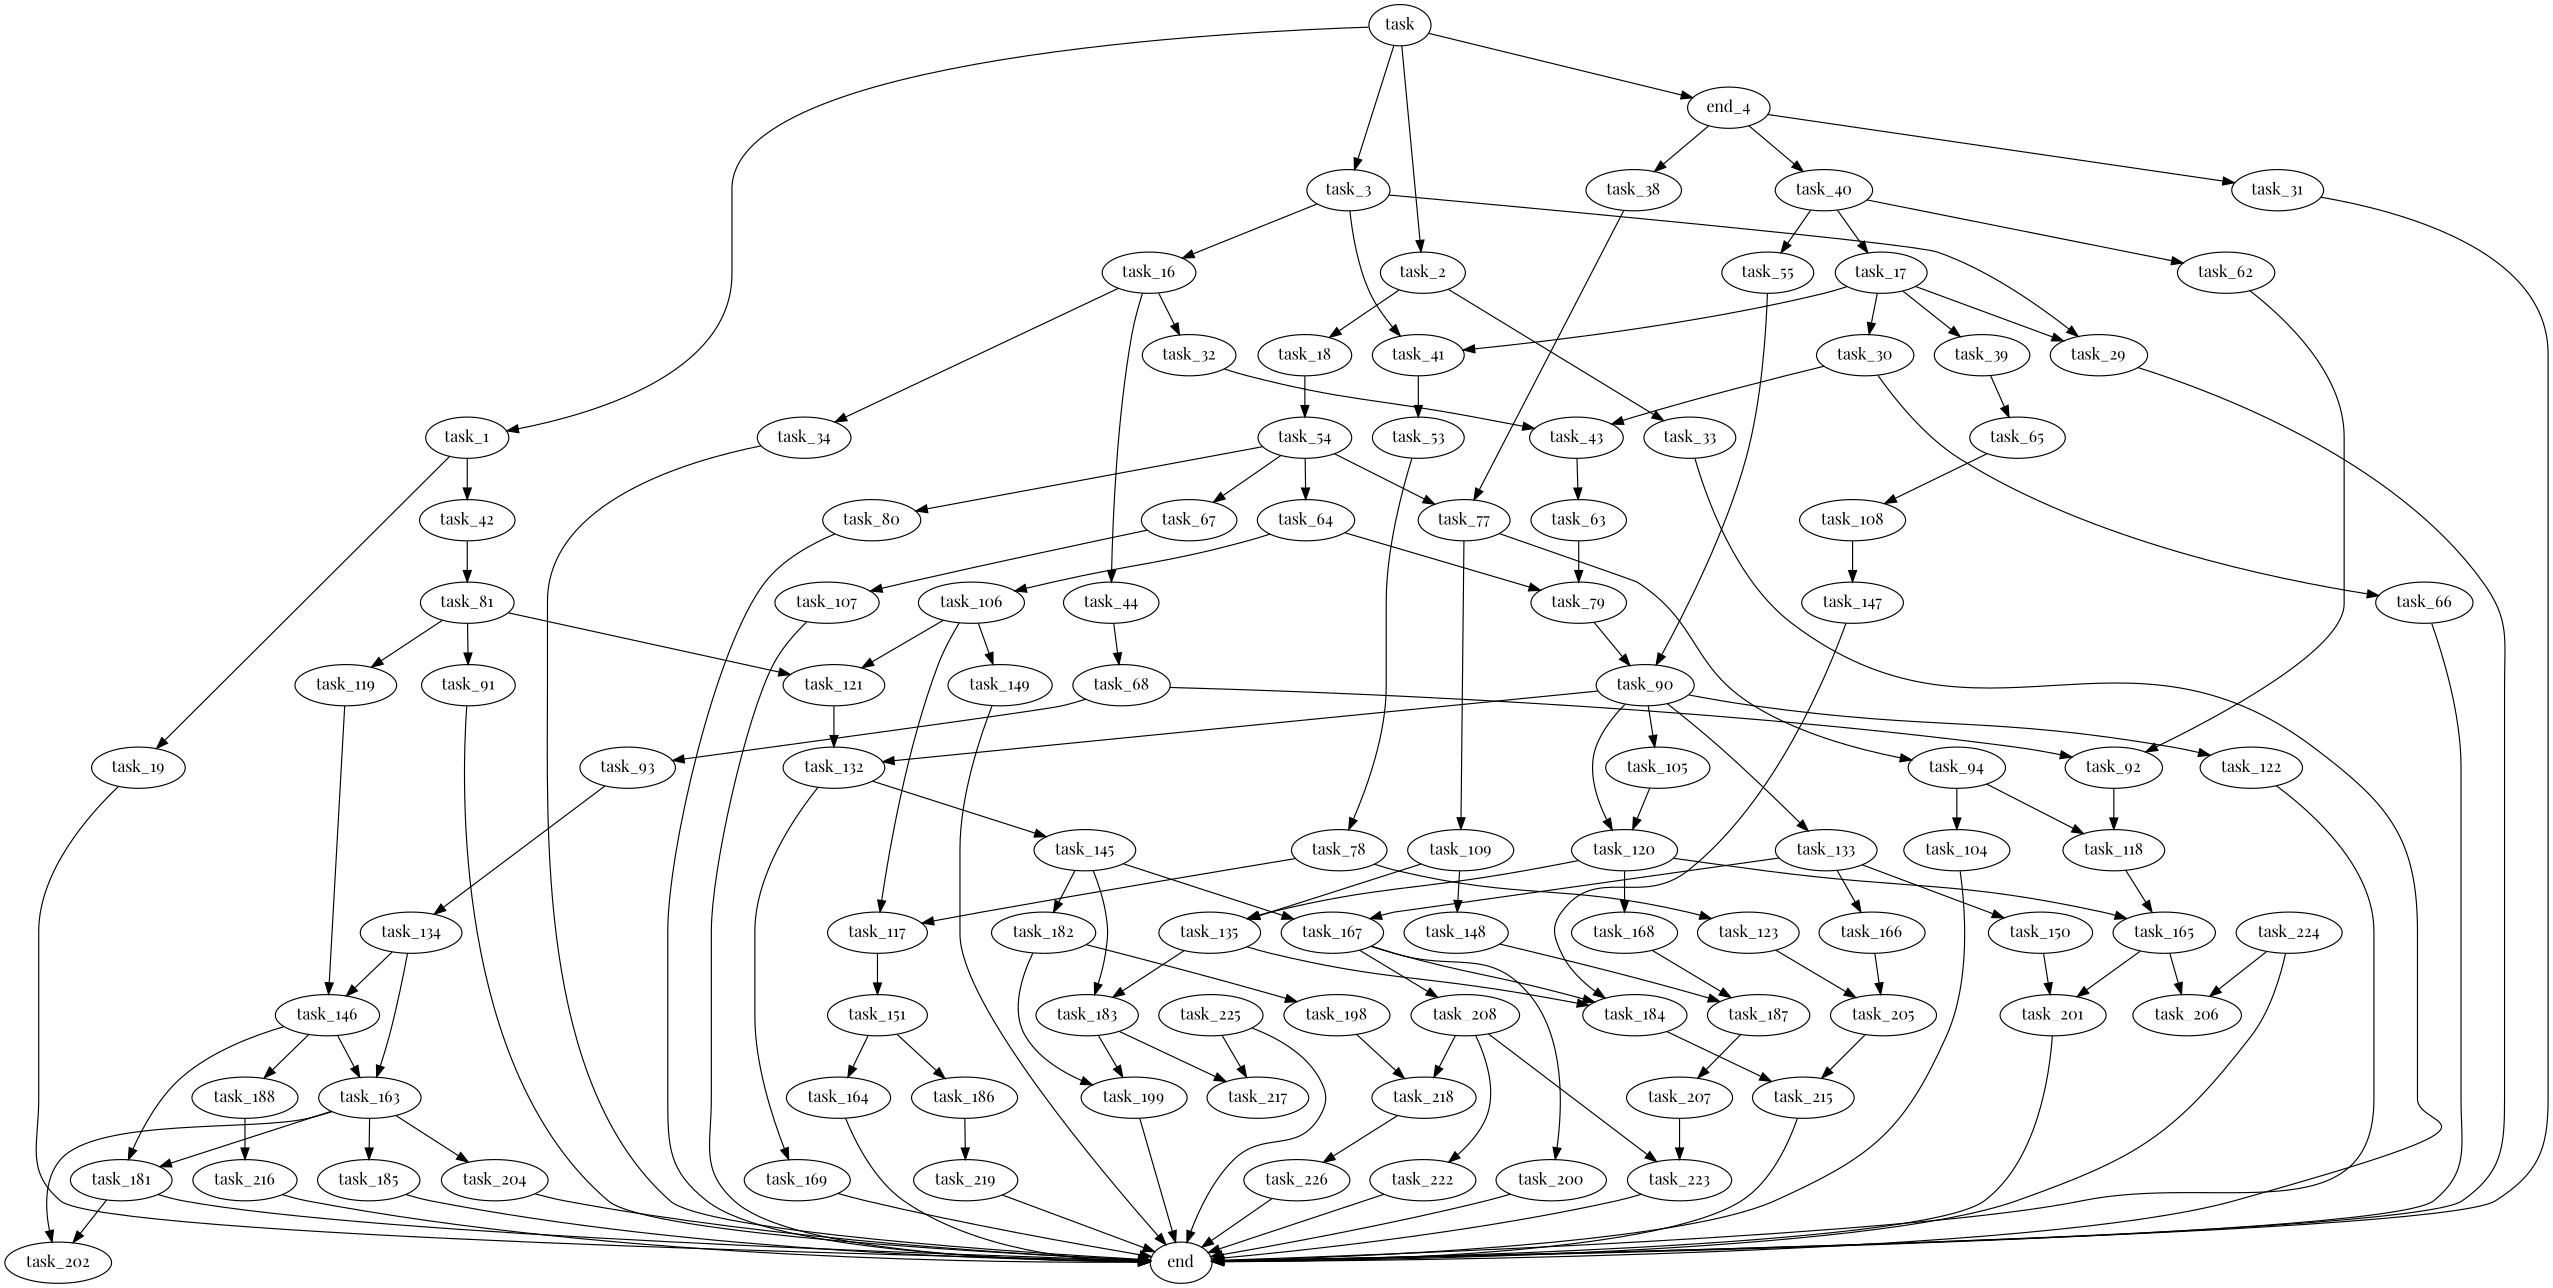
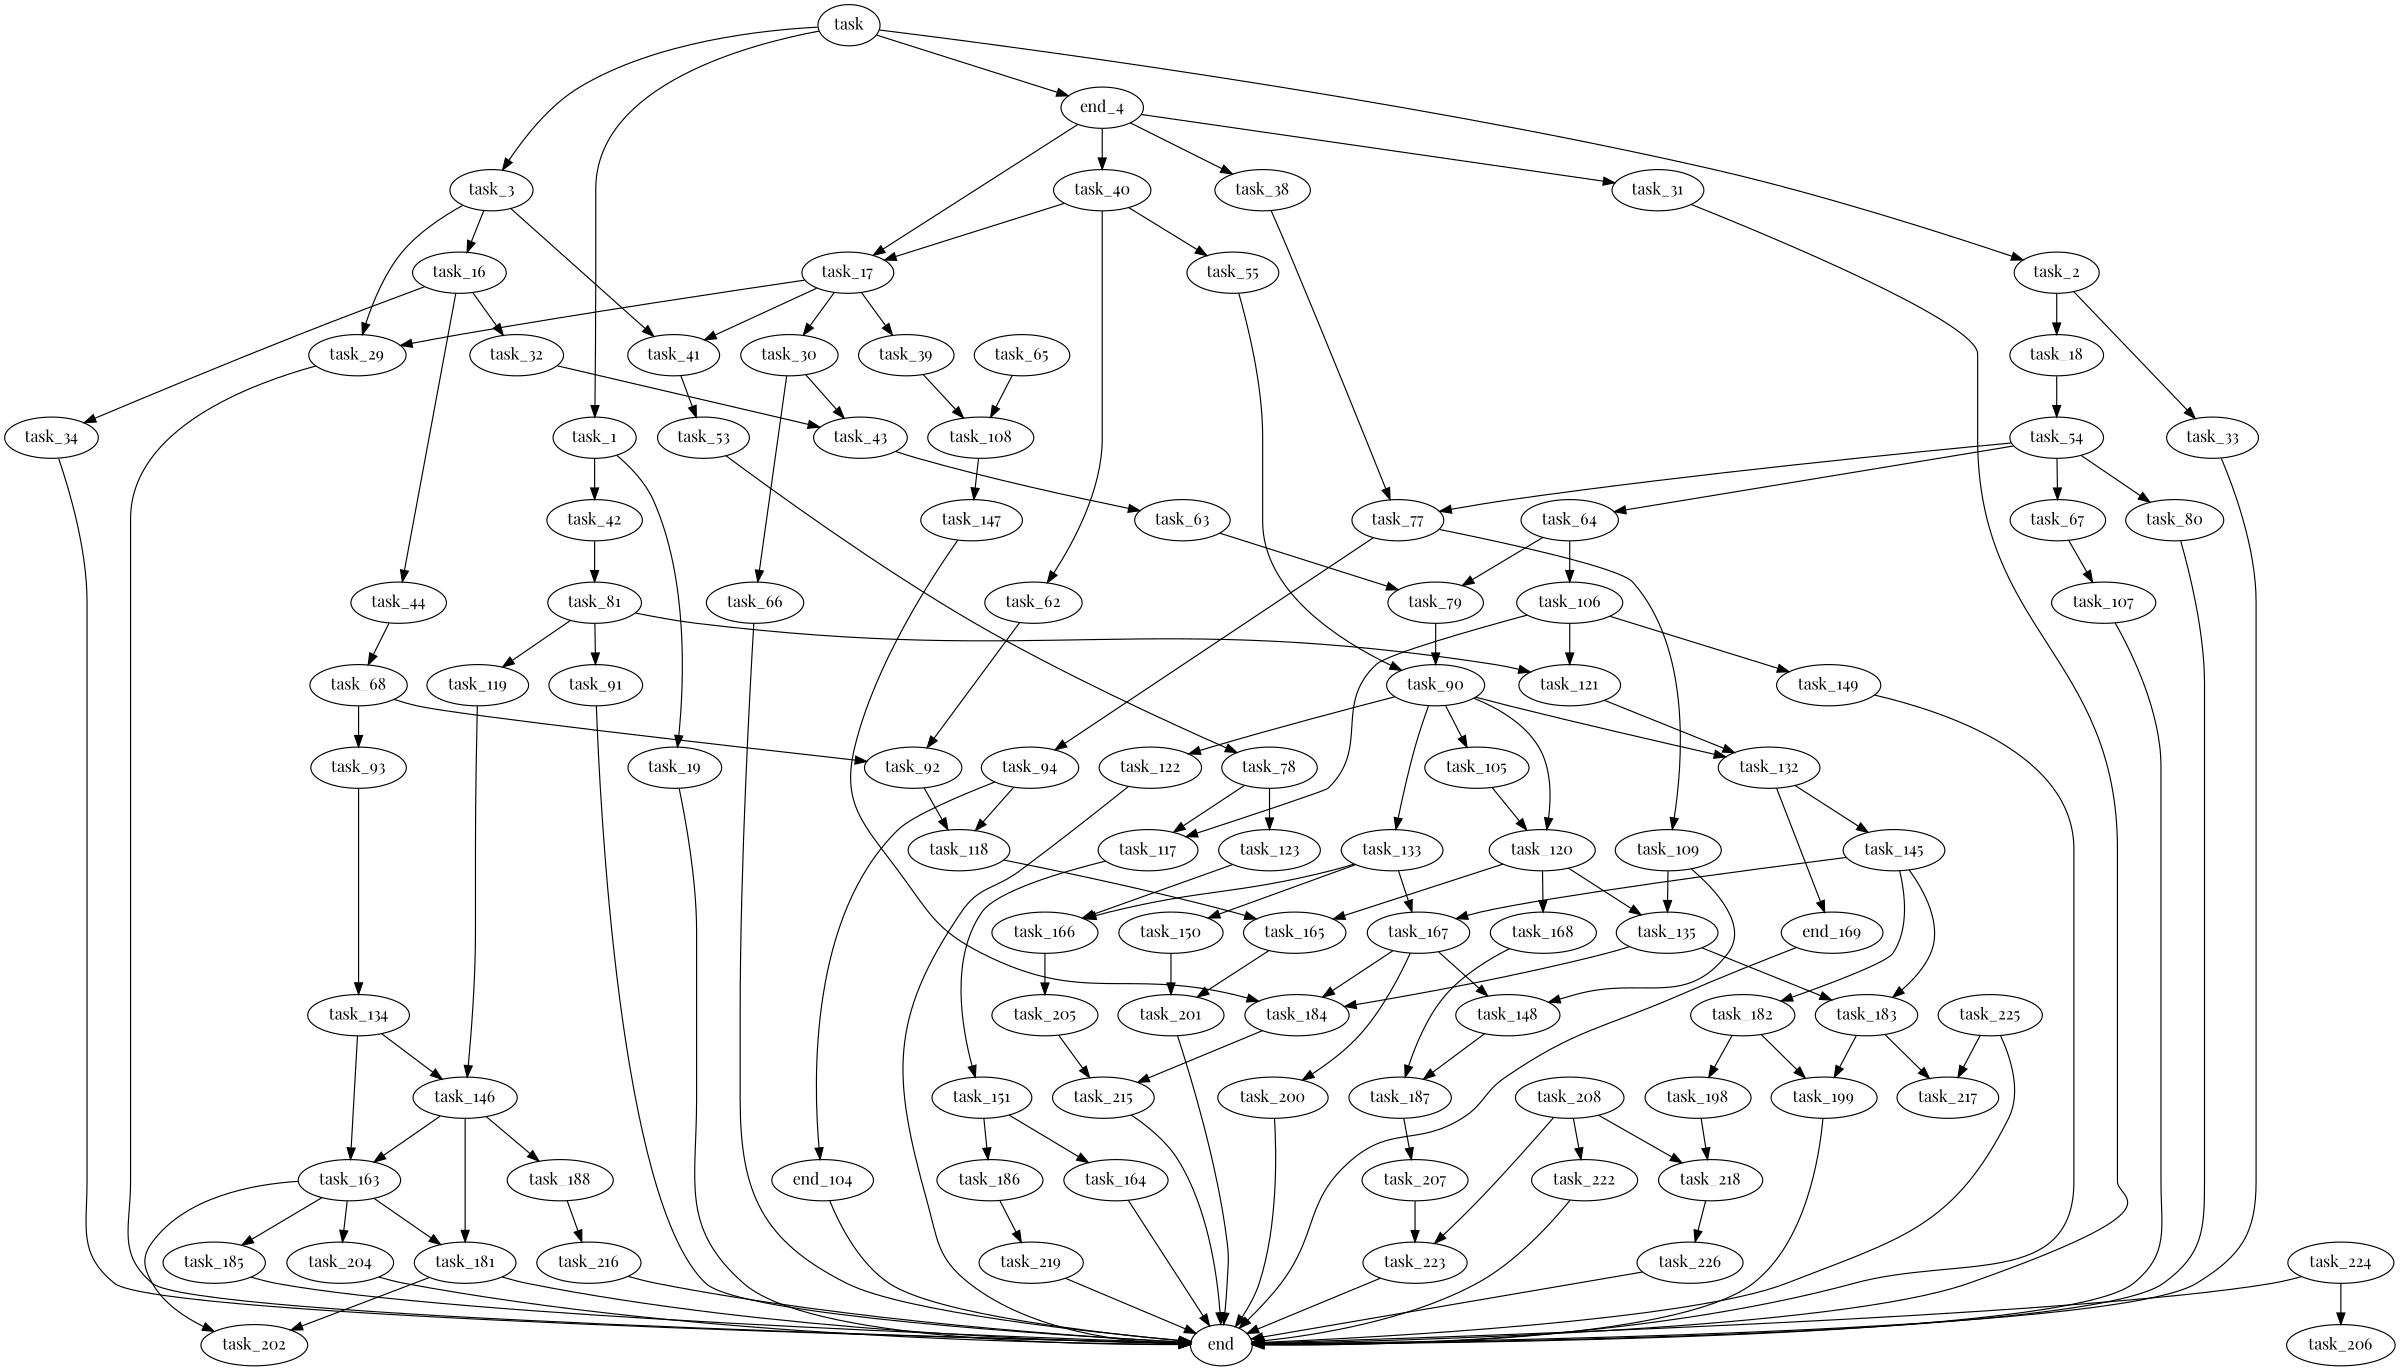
edge "end_4" -> "task_17": added
edge "task_39" -> "task_65": now "task_39" -> "task_108"
node "task_104": label "task_104" -> "end_104"
edge "task_167" -> "task_208": now "task_167" -> "task_148"
edge "task_165" -> "task_206": removed
edge "task_123" -> "task_205": now "task_123" -> "task_166"
node "task_169": label "task_169" -> "end_169"
